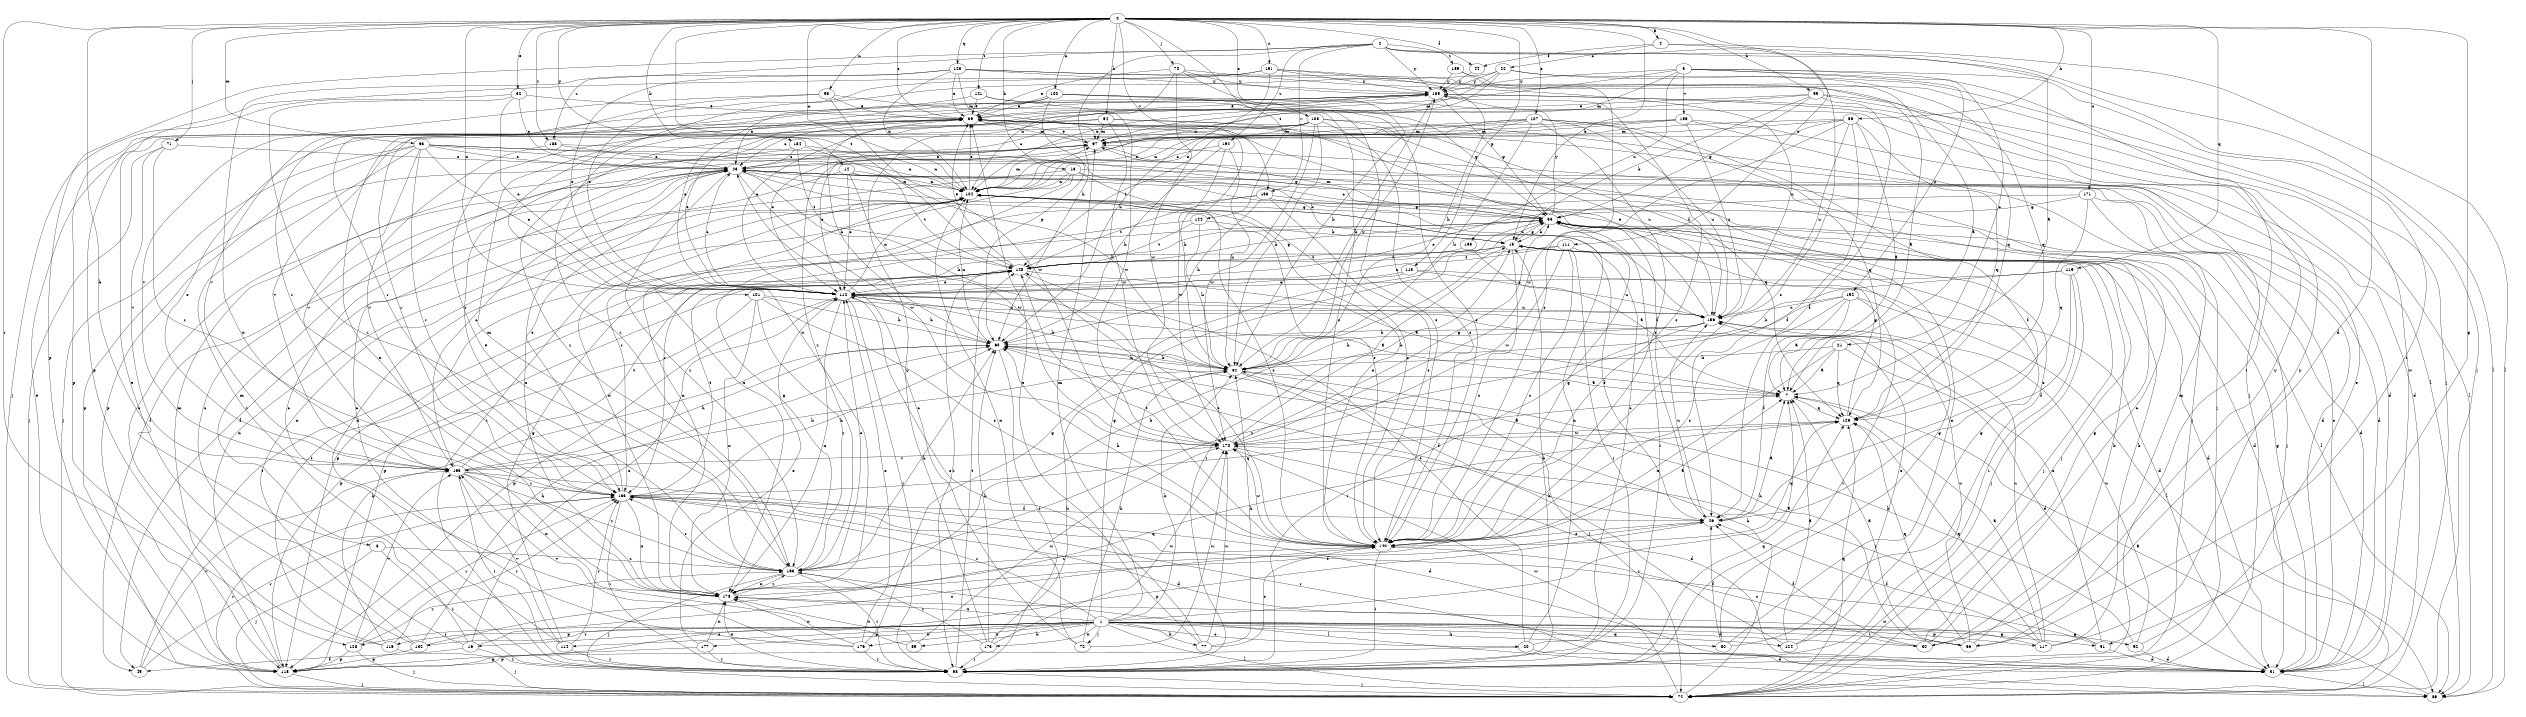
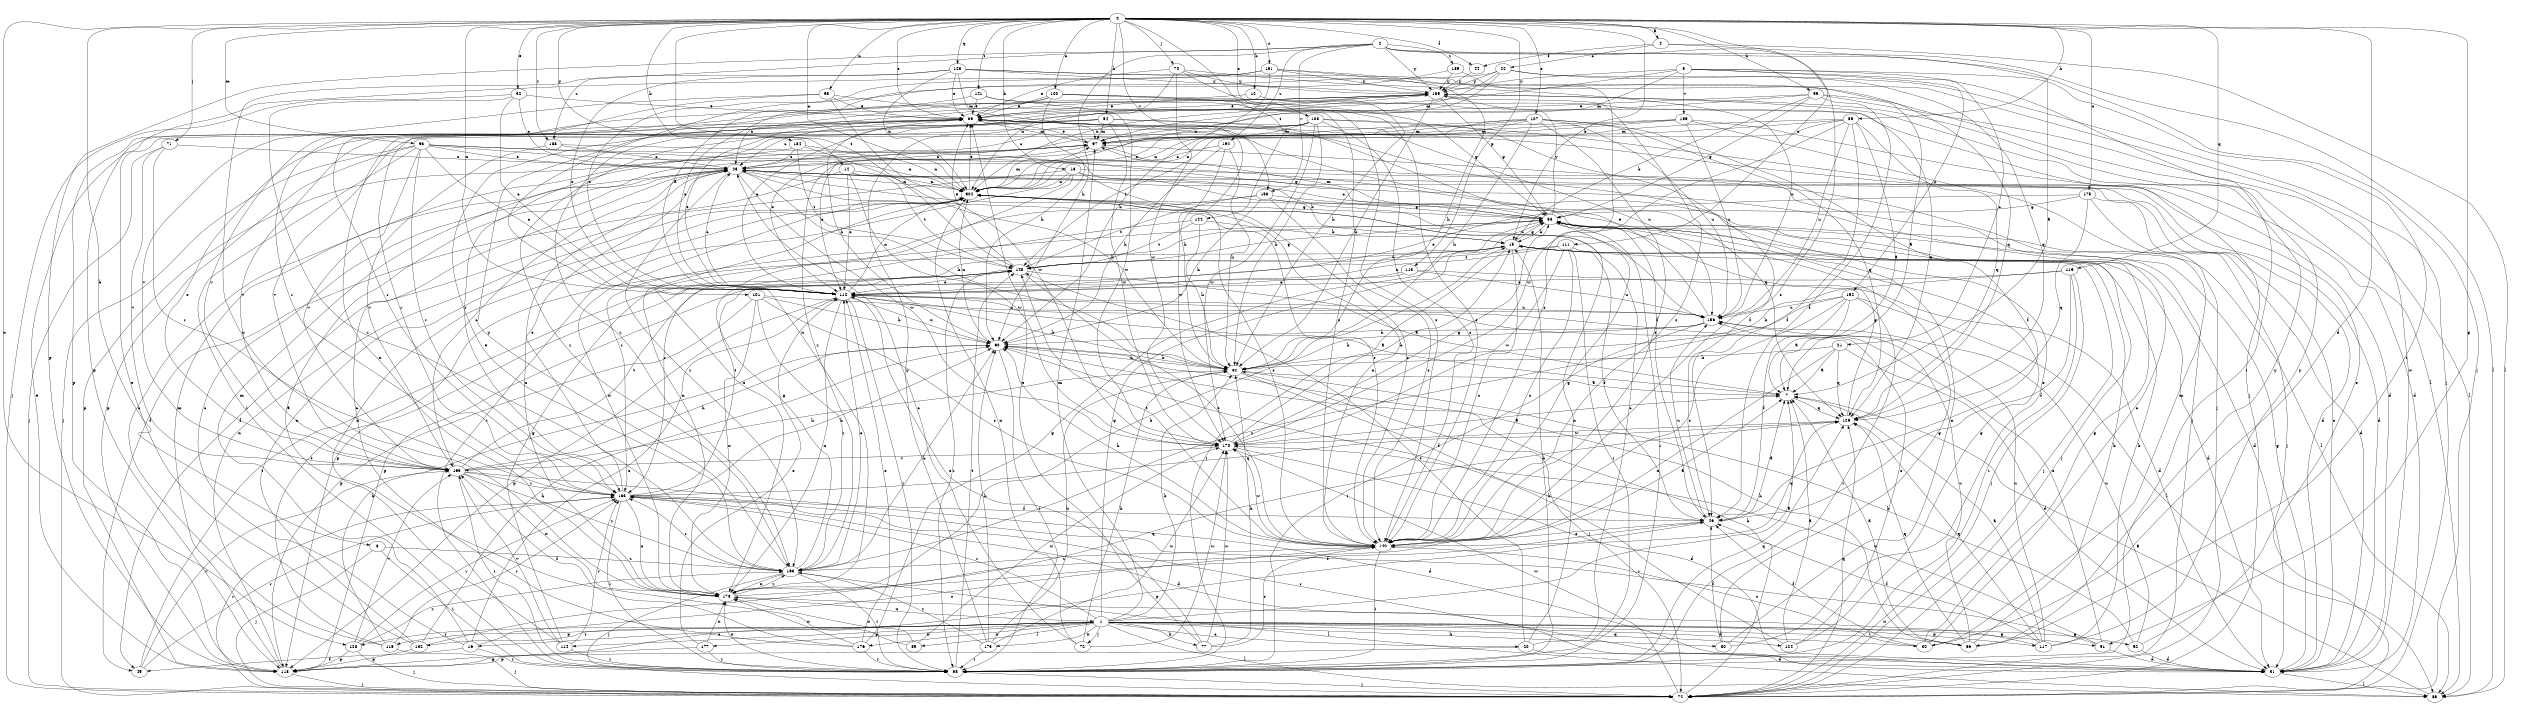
edge "189" -> "7": now "189" -> "112"
node "12": added
edge "54" -> "163": added, label "v"
edge "108" -> "156": now "108" -> "46"
node "104": label "104" -> "904"
node "171": label "171" -> "175"
edge "100" -> "60": label "p" -> "h"
node "155": removed
edge "82" -> "185": removed, label "y"
edge "133" -> "148": now "133" -> "15"
edge "112" -> "60": label "h" -> "x"
edge "0" -> "128": label "r" -> "n"
edge "193" -> "185": label "m" -> "y"
edge "85" -> "23": label "c" -> "a"
edge "51" -> "170": label "i" -> "w"
edge "176" -> "163": label "v" -> "f"
edge "1" -> "178": reversed
edge "1" -> "85": label "h" -> "l"
